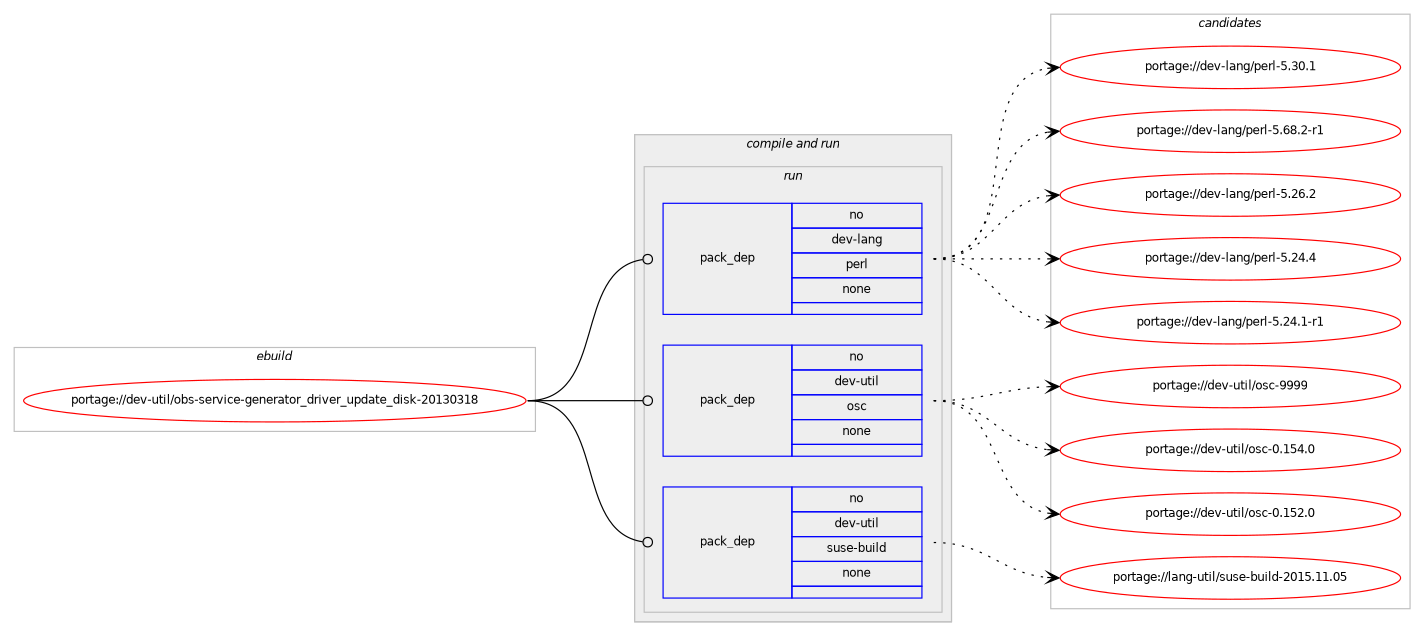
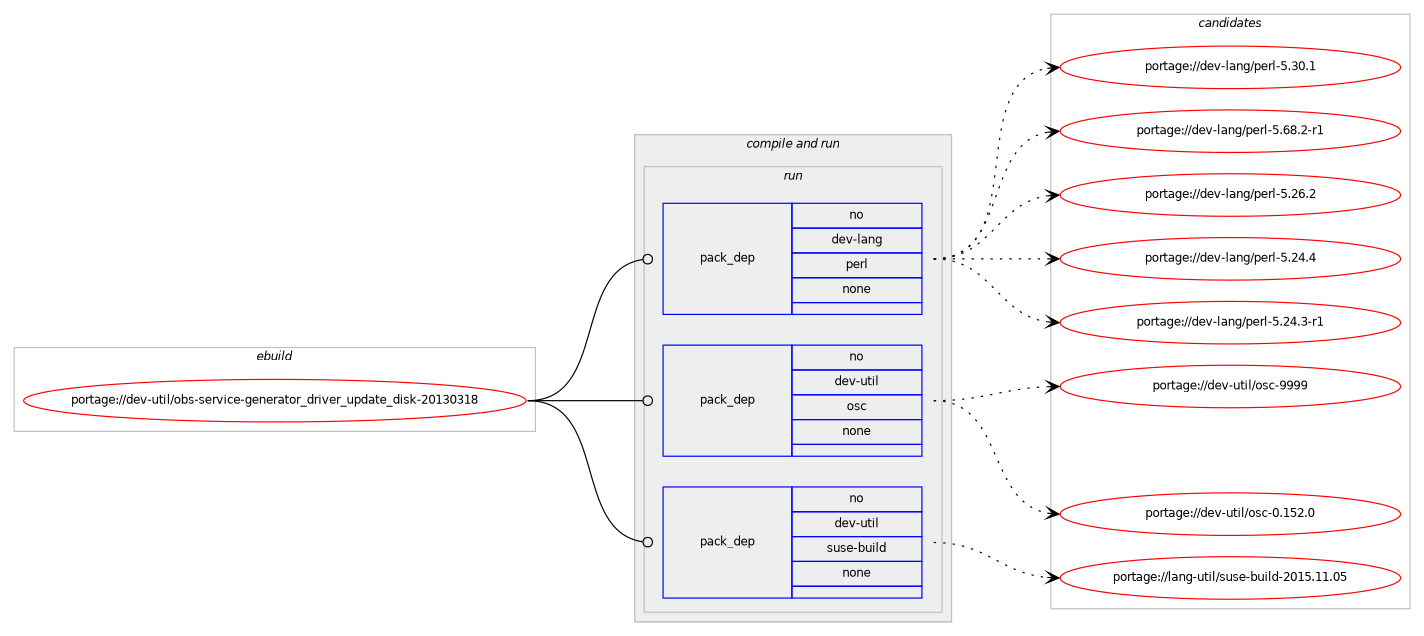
node "portage://dev-lang/perl-5.24.1-r1": label "portage://dev-lang/perl-5.24.1-r1" -> "portage://dev-lang/perl-5.24.3-r1"
node "portage://dev-util/osc-0.154.0": removed
